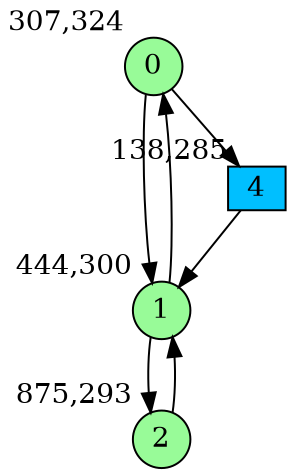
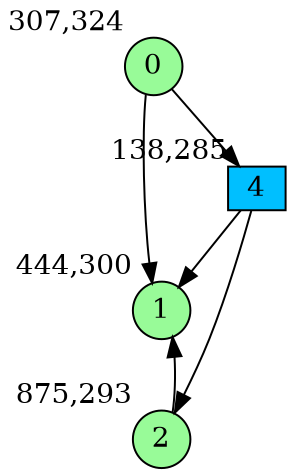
edge "1 444,300" -> "0 307,324": removed
edge "1 444,300" -> "2 875,293": now "4 138,285" -> "2 875,293"
